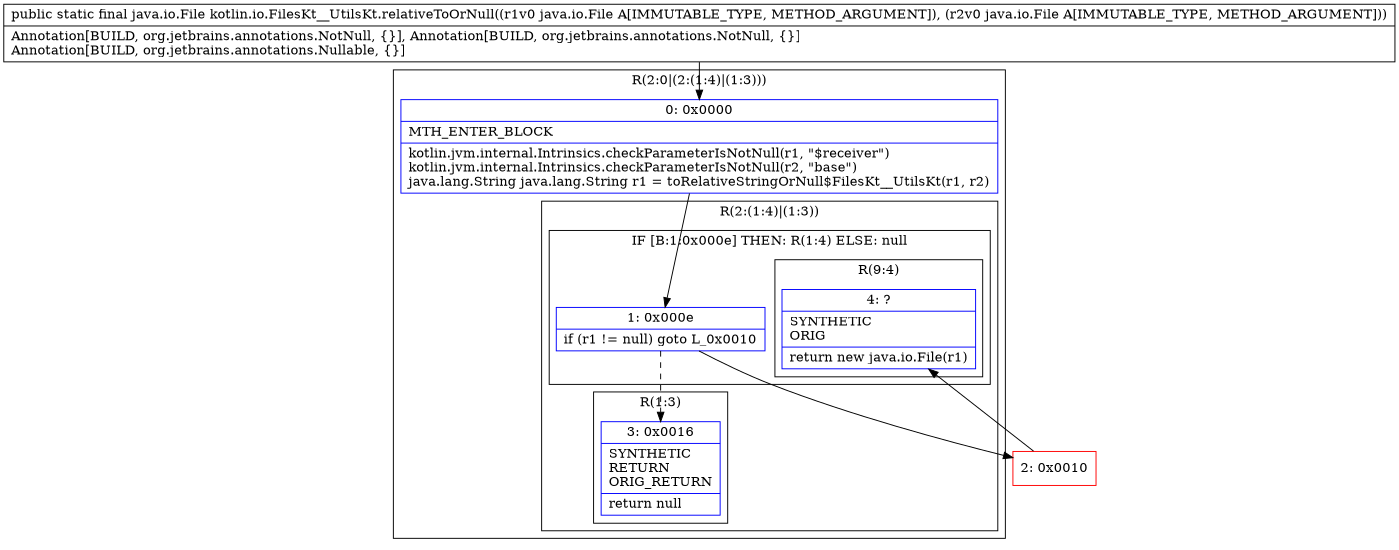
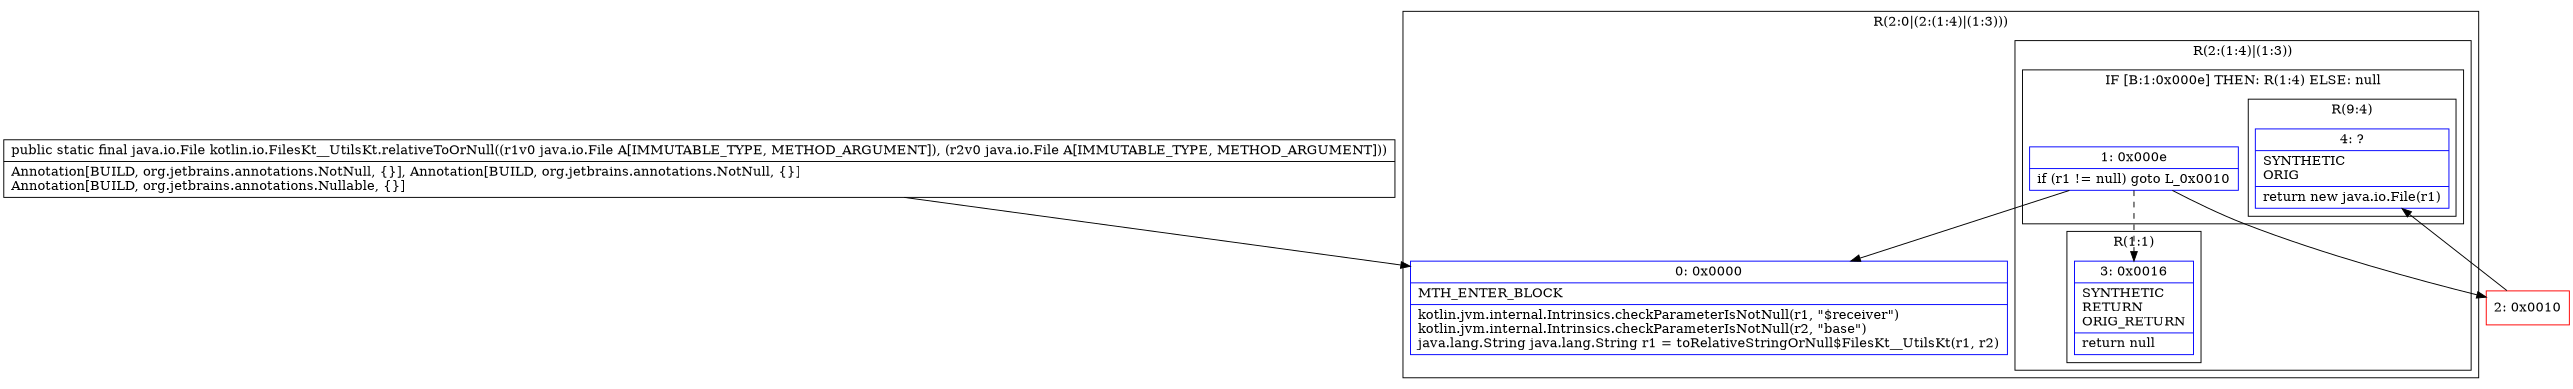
edge "0: 0x0000" -> "1: 0x000e": reversed
cluster "R(1:3)": label "R(1:3)" -> "R(1:1)"
